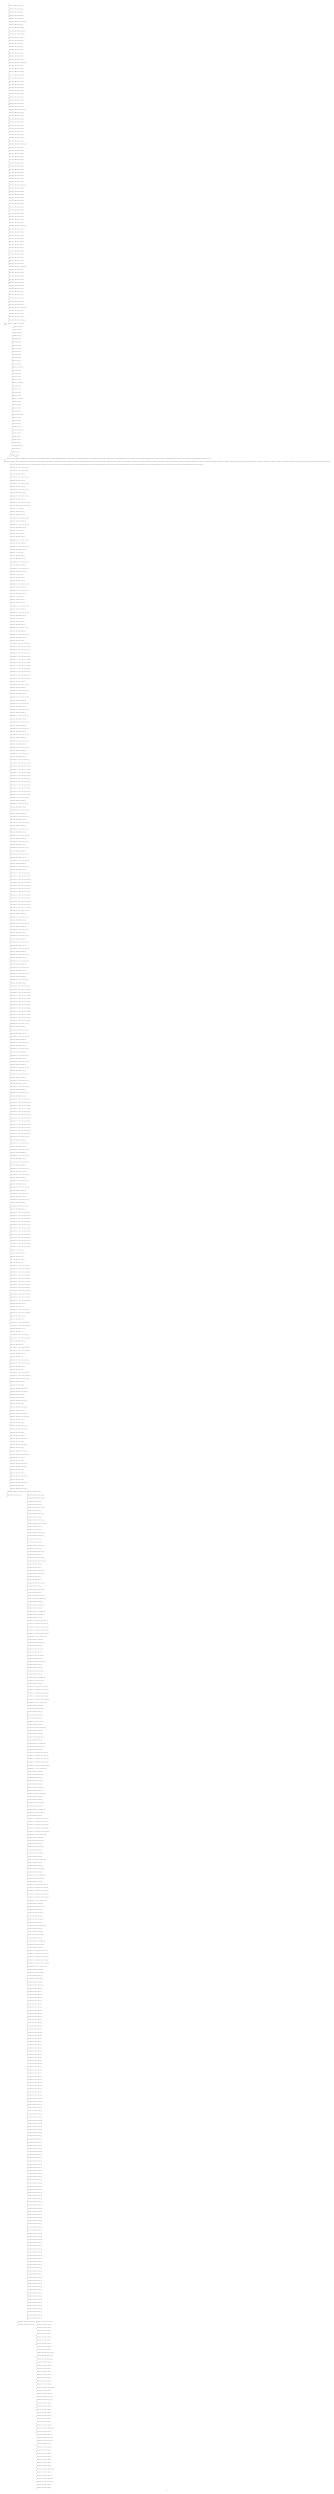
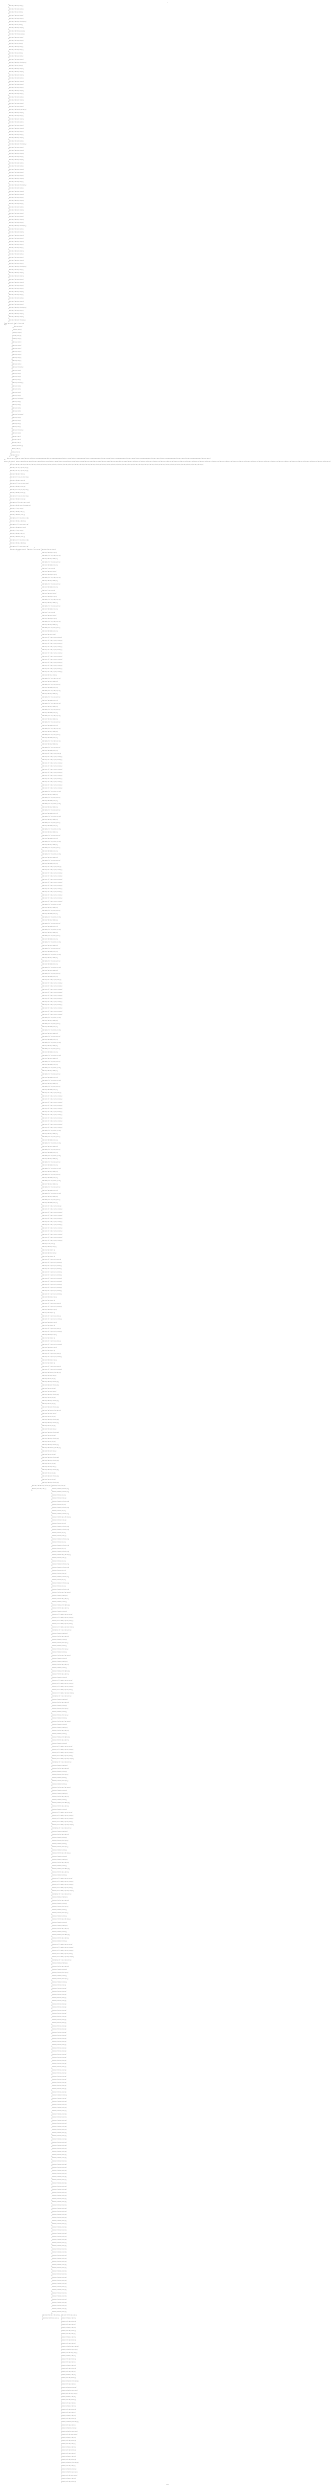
edge "l31" -> "l32": reversed
